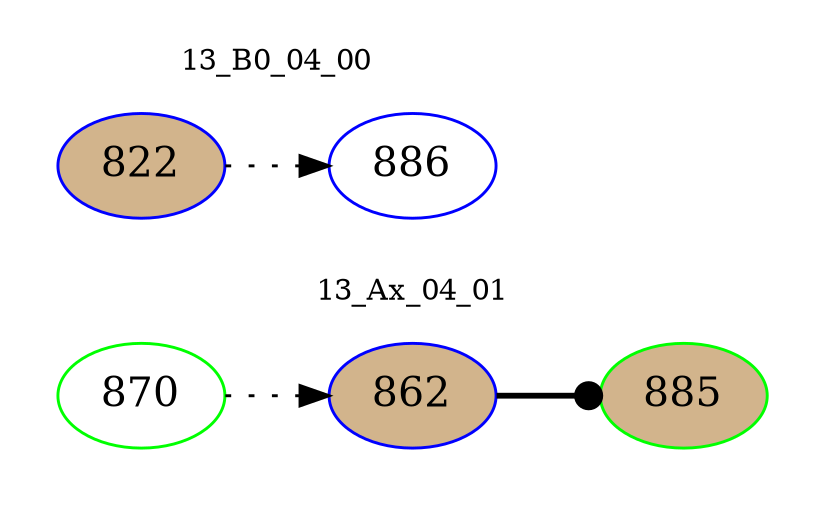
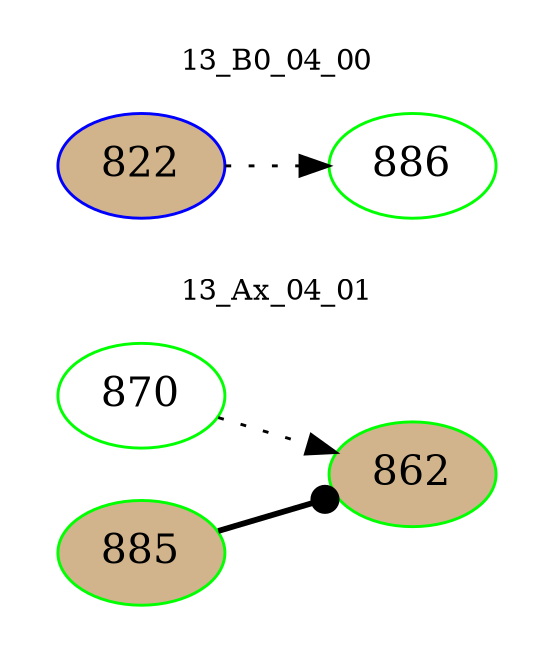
node "886": color blue -> green
node "862": color blue -> green
edge "862" -> "885": reversed
